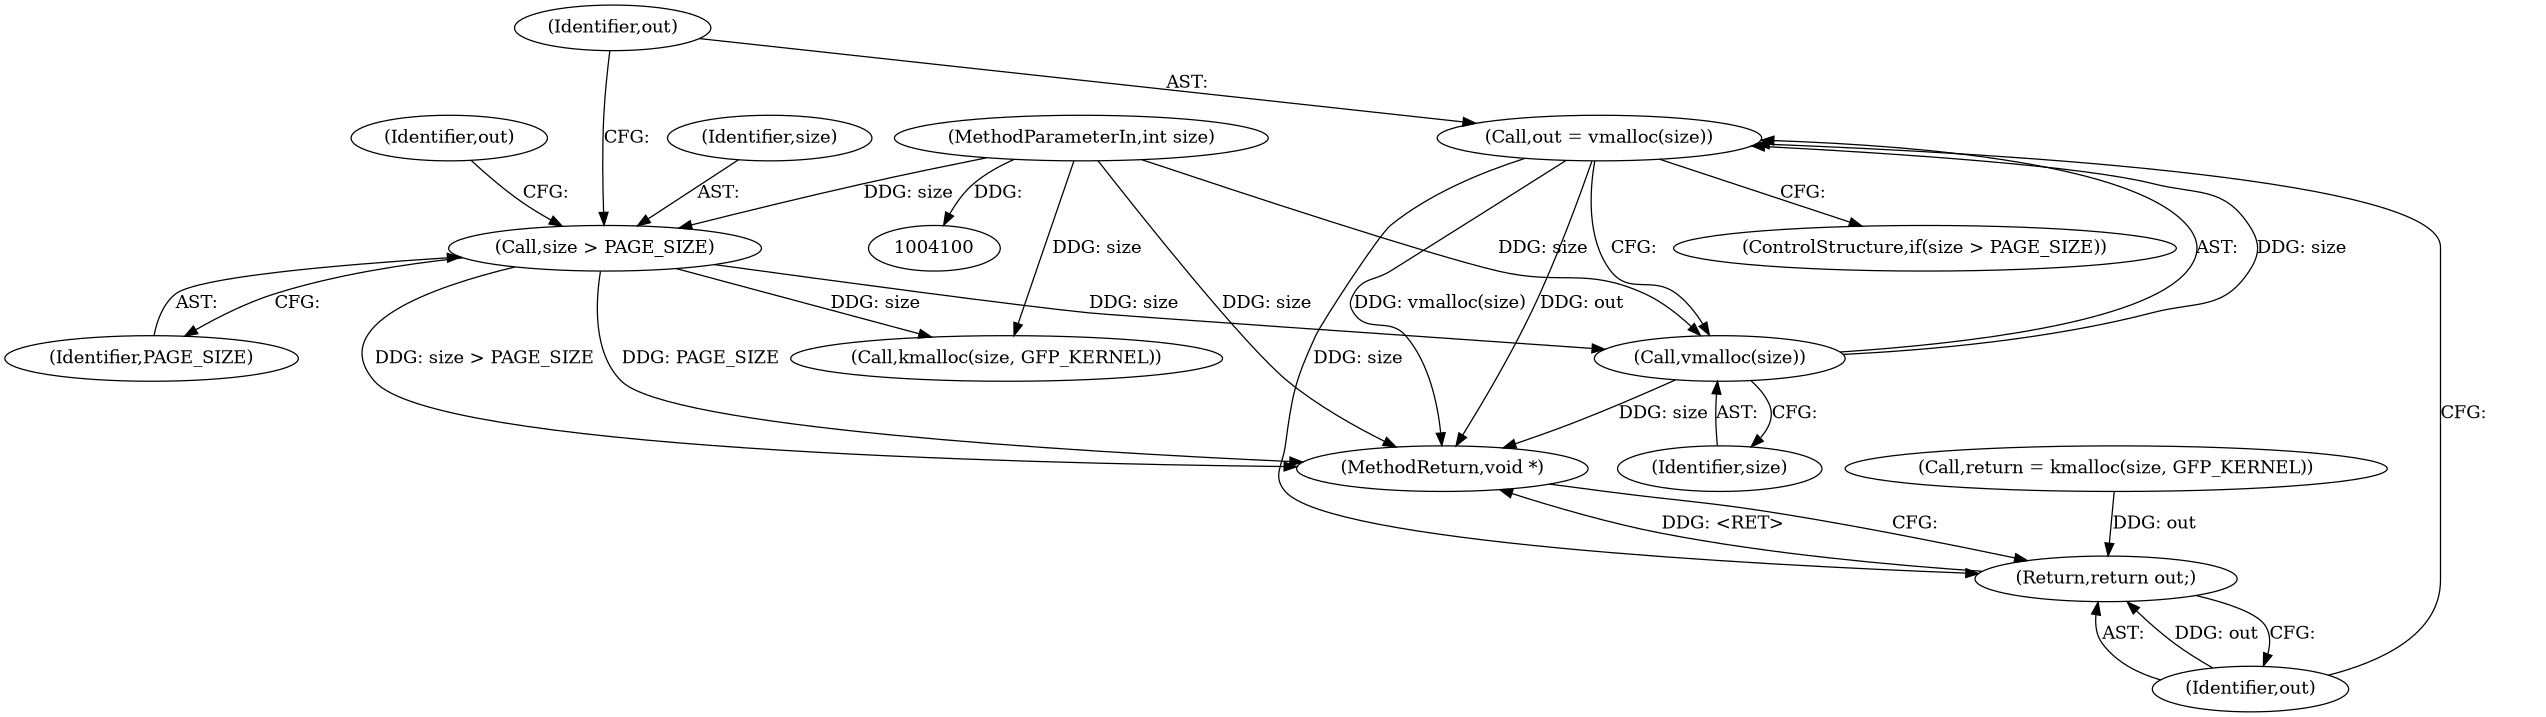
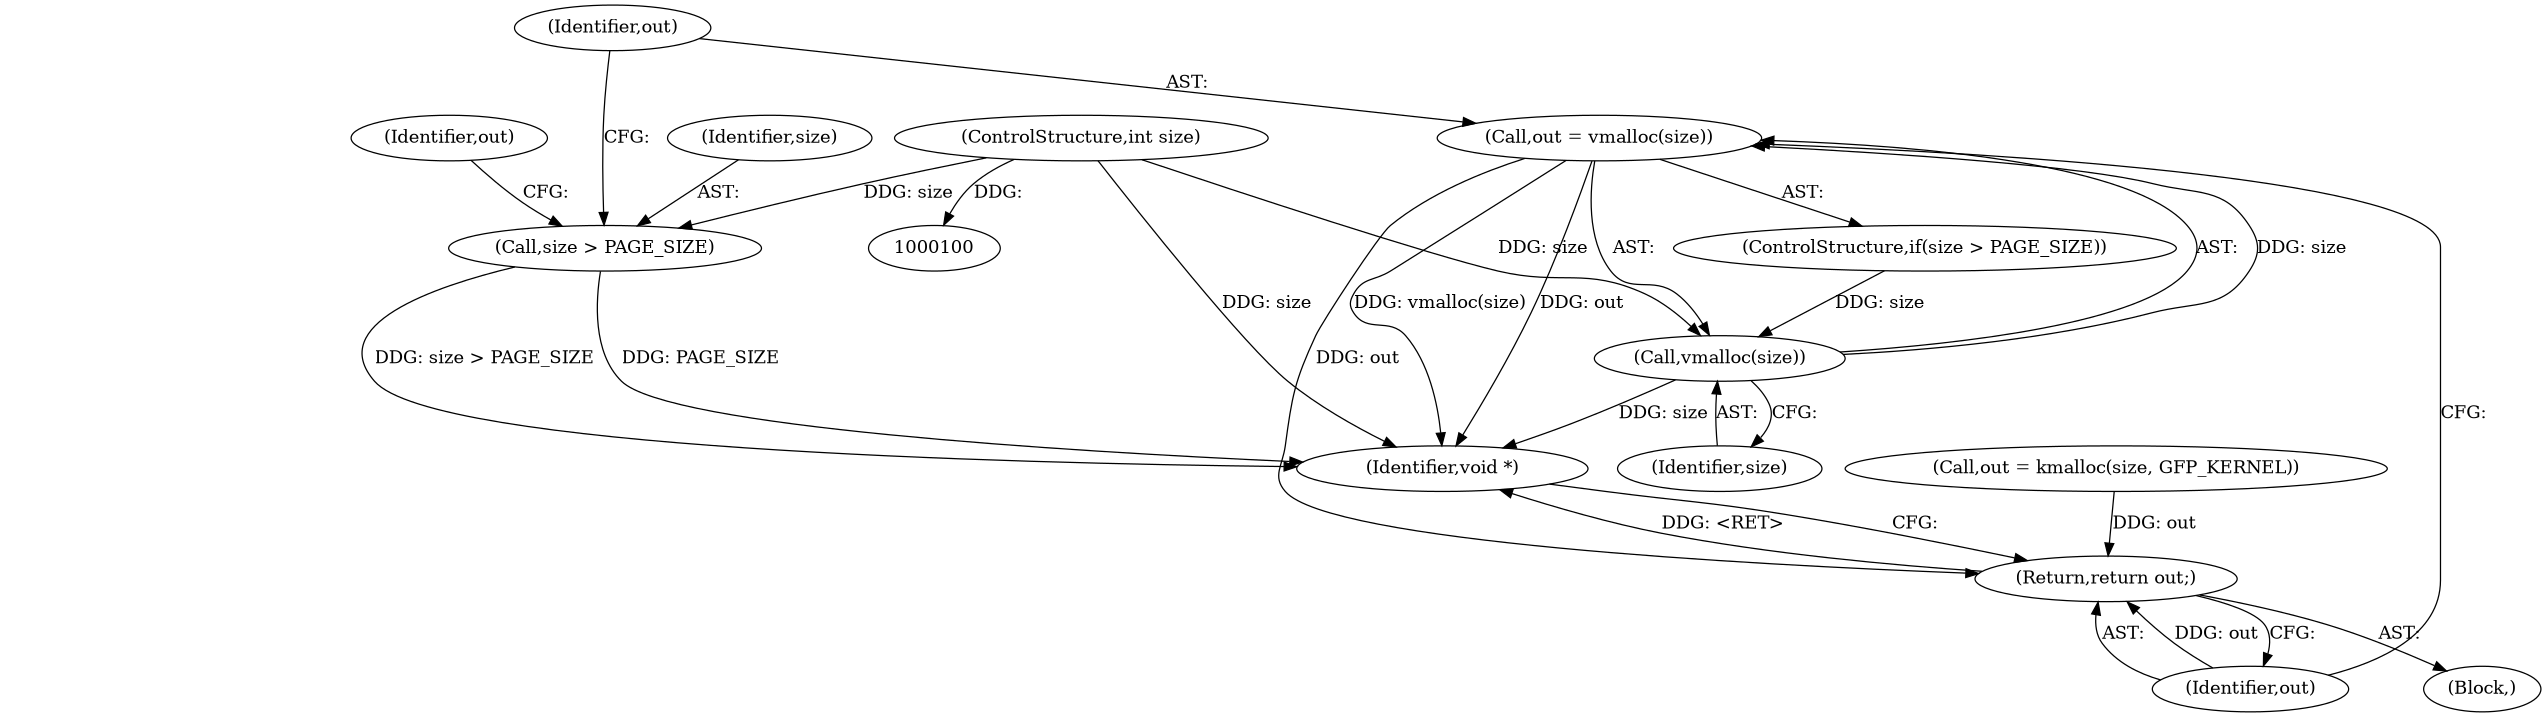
node "(MethodParameterIn,int size)": label "(MethodParameterIn,int size)" -> "(ControlStructure,int size)"
edge "(Call,out = vmalloc(size))" -> "(ControlStructure,if(size > PAGE_SIZE))": label "CFG: " -> "AST: "
node "1004100": label "1004100" -> "1000100"
edge "(Call,out = vmalloc(size))" -> "(Call,vmalloc(size))": label "CFG: " -> "AST: "
edge "(Call,size > PAGE_SIZE)" -> "(Call,vmalloc(size))": now "(ControlStructure,if(size > PAGE_SIZE))" -> "(Call,vmalloc(size))"
node "(Identifier,PAGE_SIZE)": removed
node "(Call,kmalloc(size, GFP_KERNEL))": removed
edge "(Call,out = vmalloc(size))" -> "(Return,return out;)": label "DDG: size" -> "DDG: out"
node "(MethodReturn,void *)": label "(MethodReturn,void *)" -> "(Identifier,void *)"
node "(Call,return = kmalloc(size, GFP_KERNEL))": label "(Call,return = kmalloc(size, GFP_KERNEL))" -> "(Call,out = kmalloc(size, GFP_KERNEL))"
node "(Block,)": added
